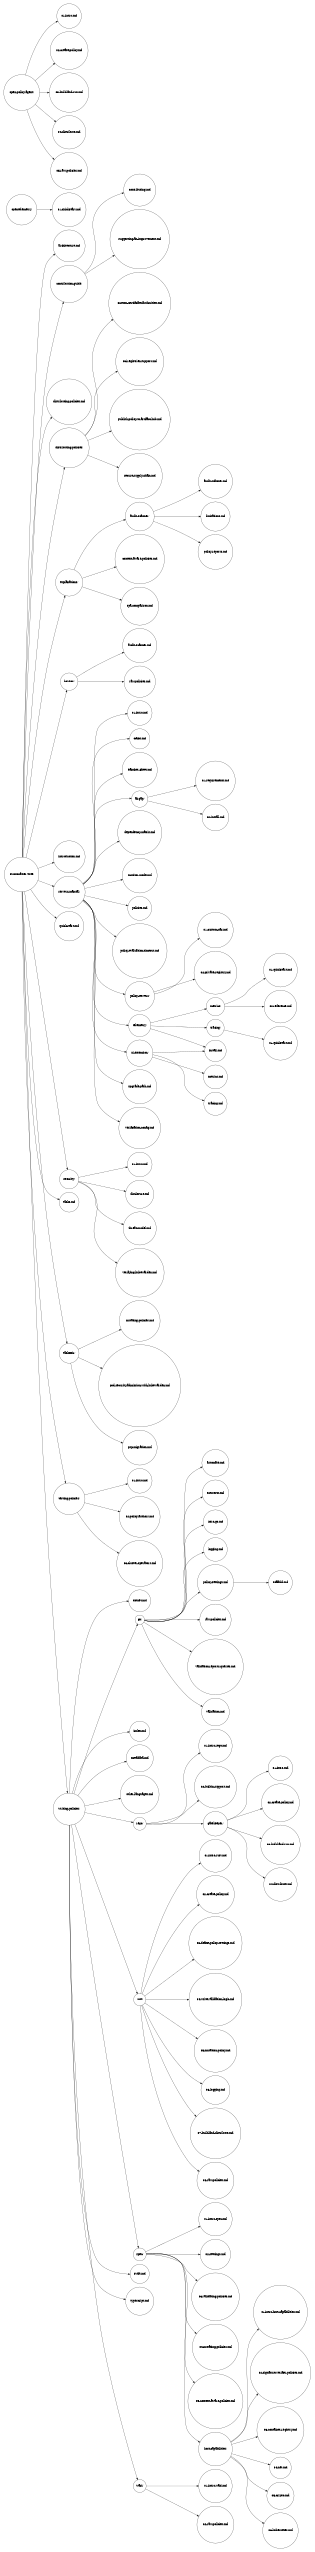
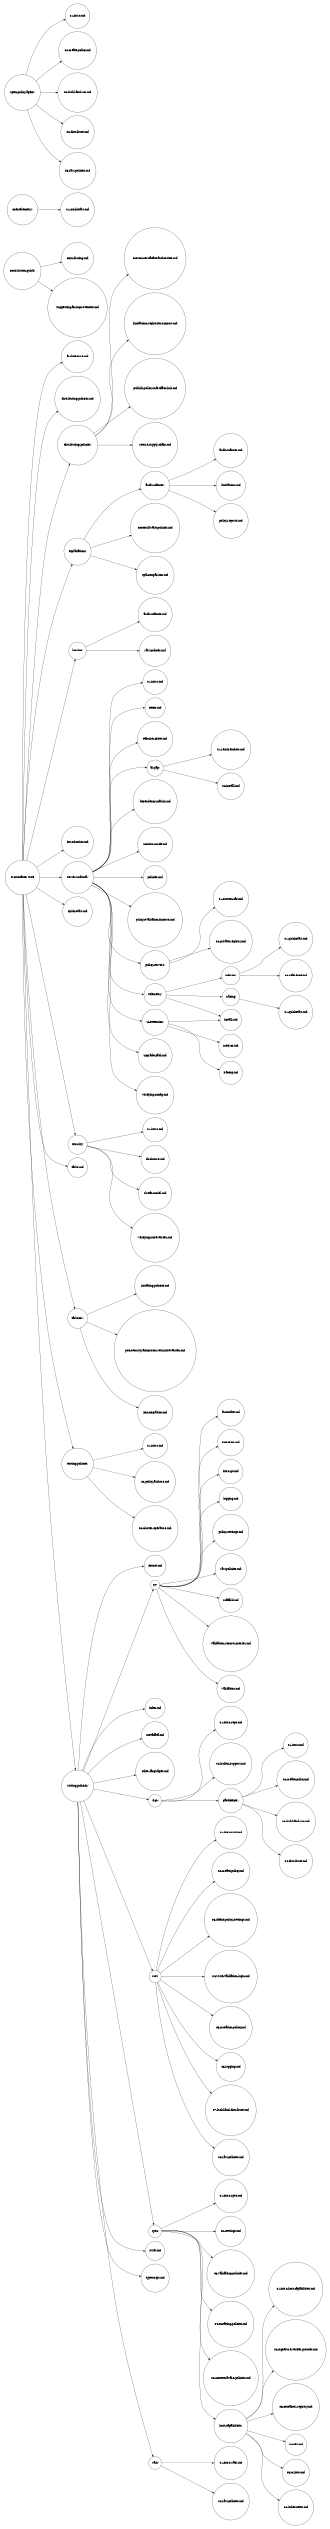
node "oci-registries-support.md": label "oci-registries-support.md" -> "limitations-registries-support.md"
edge "Frontmatter Tree" -> "contribution-guide/": removed
node "verification-config.md": label "verification-config.md" -> "verifying-config.md"
edge "policy-settings.md" -> "scaffold.md": now "go/" -> "scaffold.md"
